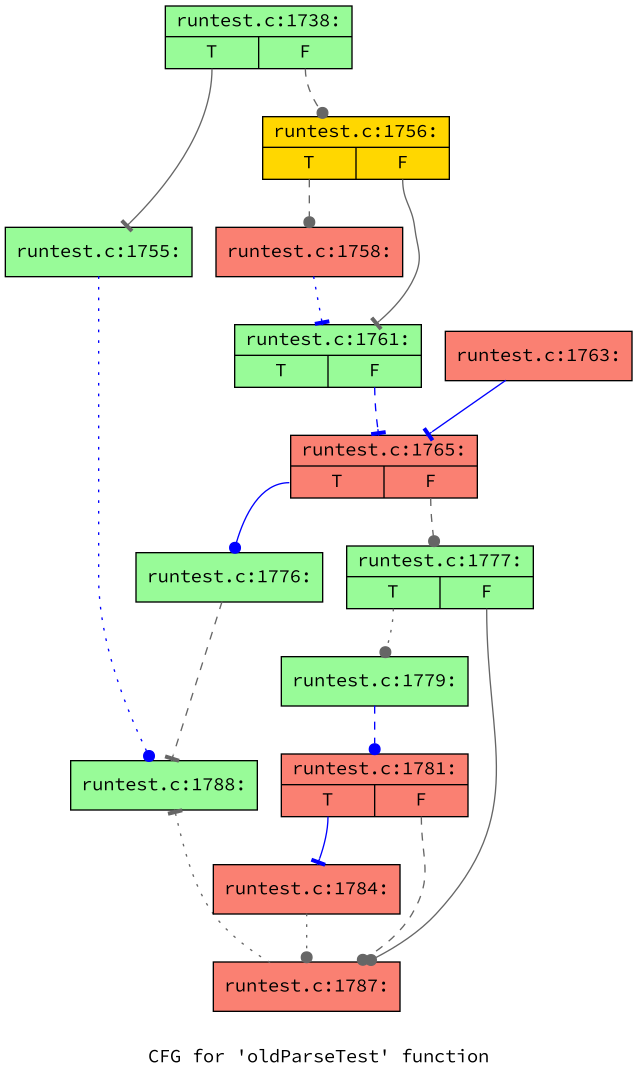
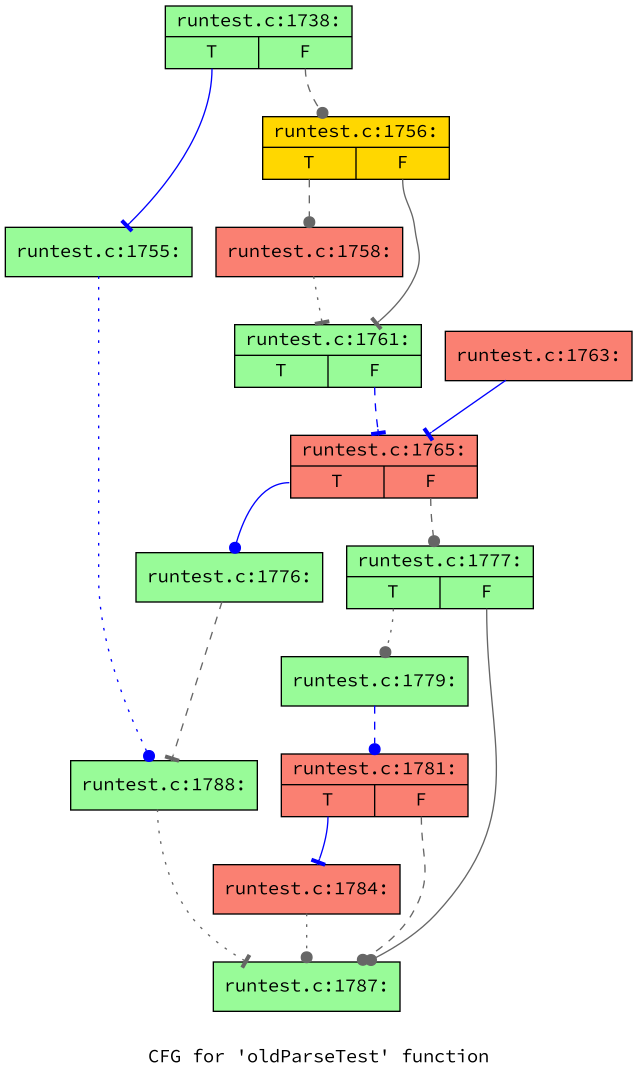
edge "runtest.c:1738:" -> "runtest.c:1755:": color gray40 -> blue
edge "runtest.c:1758:" -> "runtest.c:1761:": color blue -> gray40
edge "runtest.c:1787:" -> "runtest.c:1788:": reversed
node "runtest.c:1787:": fillcolor salmon -> palegreen
